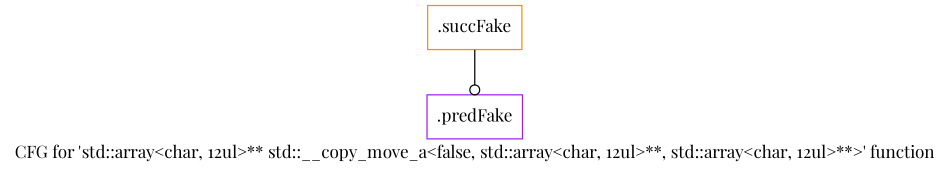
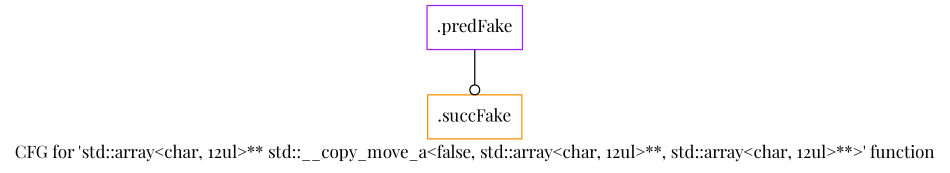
edge ".succFake" -> ".predFake": reversed
